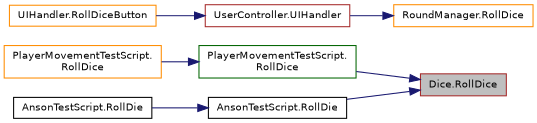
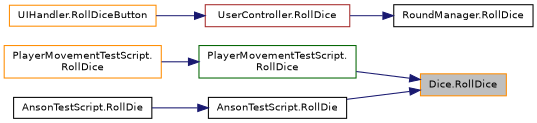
node "UserController.UIHandler": label "UserController.UIHandler" -> "UserController.RollDice"
node "RoundManager.RollDice": color darkorange -> black
node "Dice.RollDice": color brown -> darkorange
